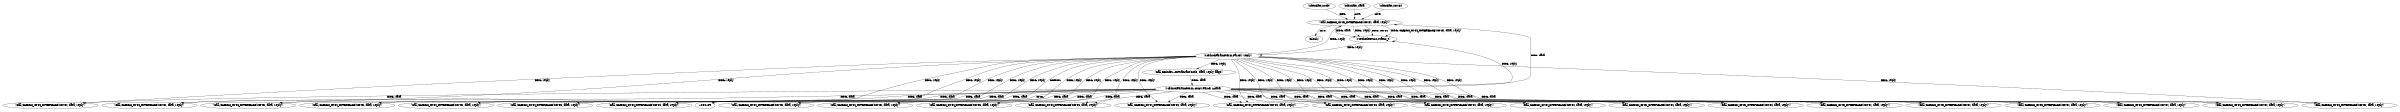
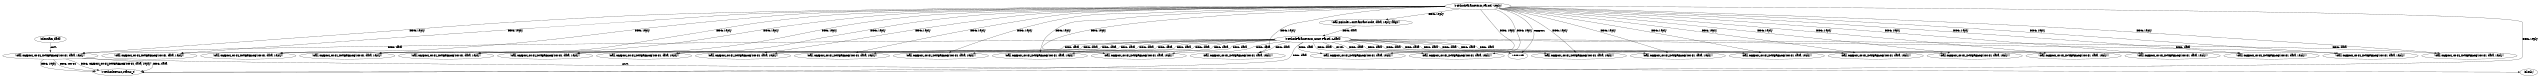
node "(Identifier,node)": removed
node "(Identifier,IOMX)": removed
edge "(MethodReturn,status_t)" -> "(MethodParameterIn,Parcel *reply)": reversed
edge "(MethodParameterIn,const Parcel &data)" -> "(MethodReturn,status_t)": label "DDG: reply" -> "DDG: data"
